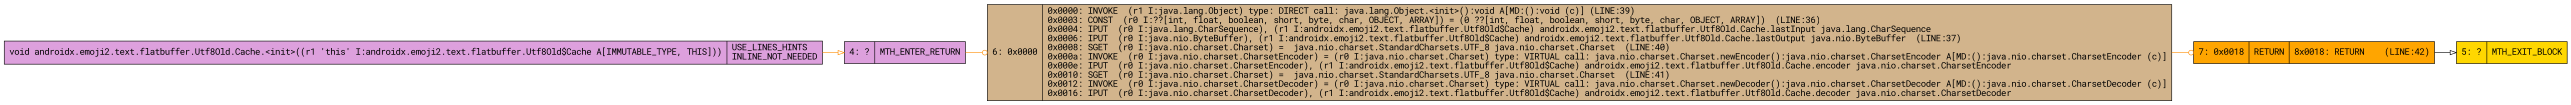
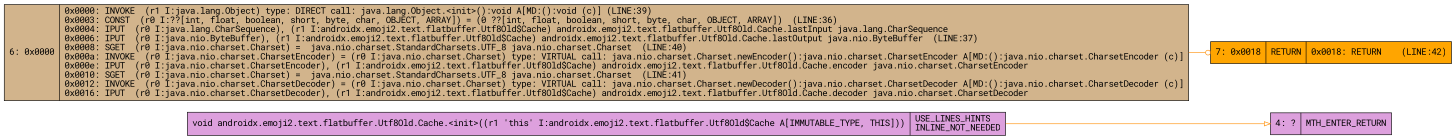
node "7: 0x0018": text "8x0018: RETURN    (LINE:42)" -> "0x0018: RETURN    (LINE:42)"
edge "4: ?" -> "6: 0x0000": removed
node "5: ?": removed
